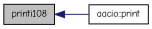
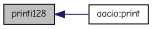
node "printi108": label "printi108" -> "printi128"
